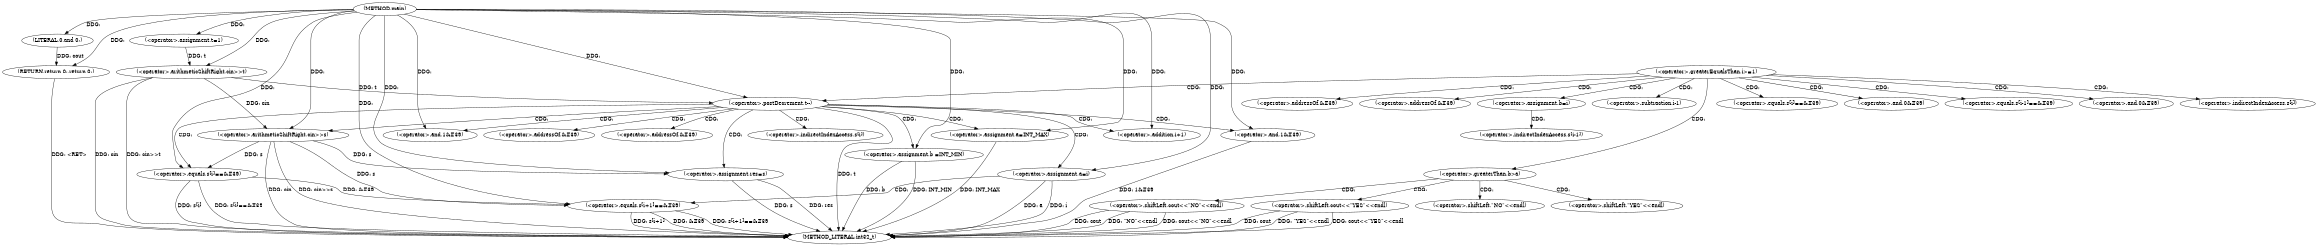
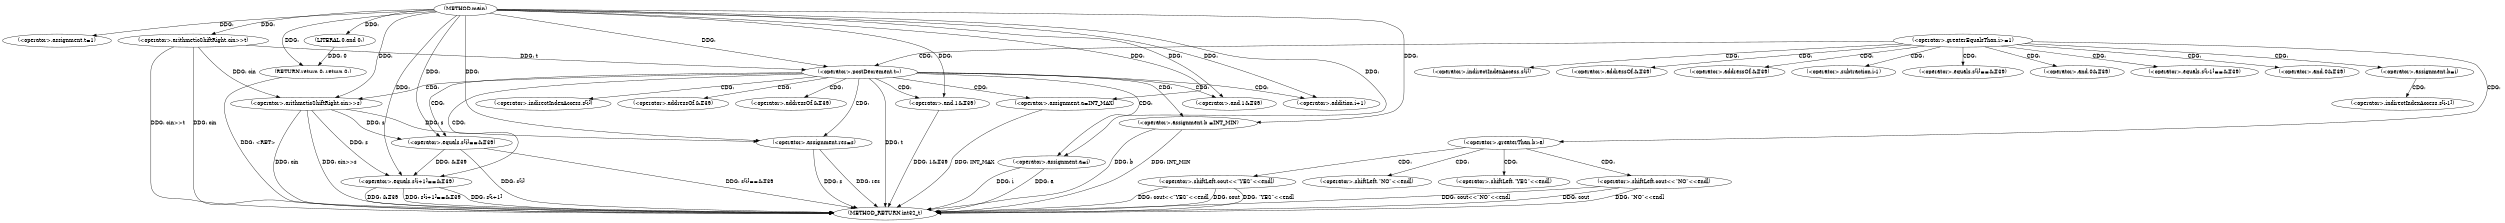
edge "(<operator>.assignment,t=1)" -> "(<operator>.arithmeticShiftRight,cin>>t)": removed, label "DDG: t"
edge "(LITERAL,0,and 0;)" -> "(RETURN,return 0;,return 0;)": label "DDG: cout" -> "DDG: 0"
edge "(<operator>.assignment,a=i)" -> "(<operator>.equals,s[i+1]==&#39)": now "(<operator>.postDecrement,t--)" -> "(<operator>.equals,s[i+1]==&#39)"
node "(METHOD_LITERAL,int32_t)": label "(METHOD_LITERAL,int32_t)" -> "(METHOD_RETURN,int32_t)"
